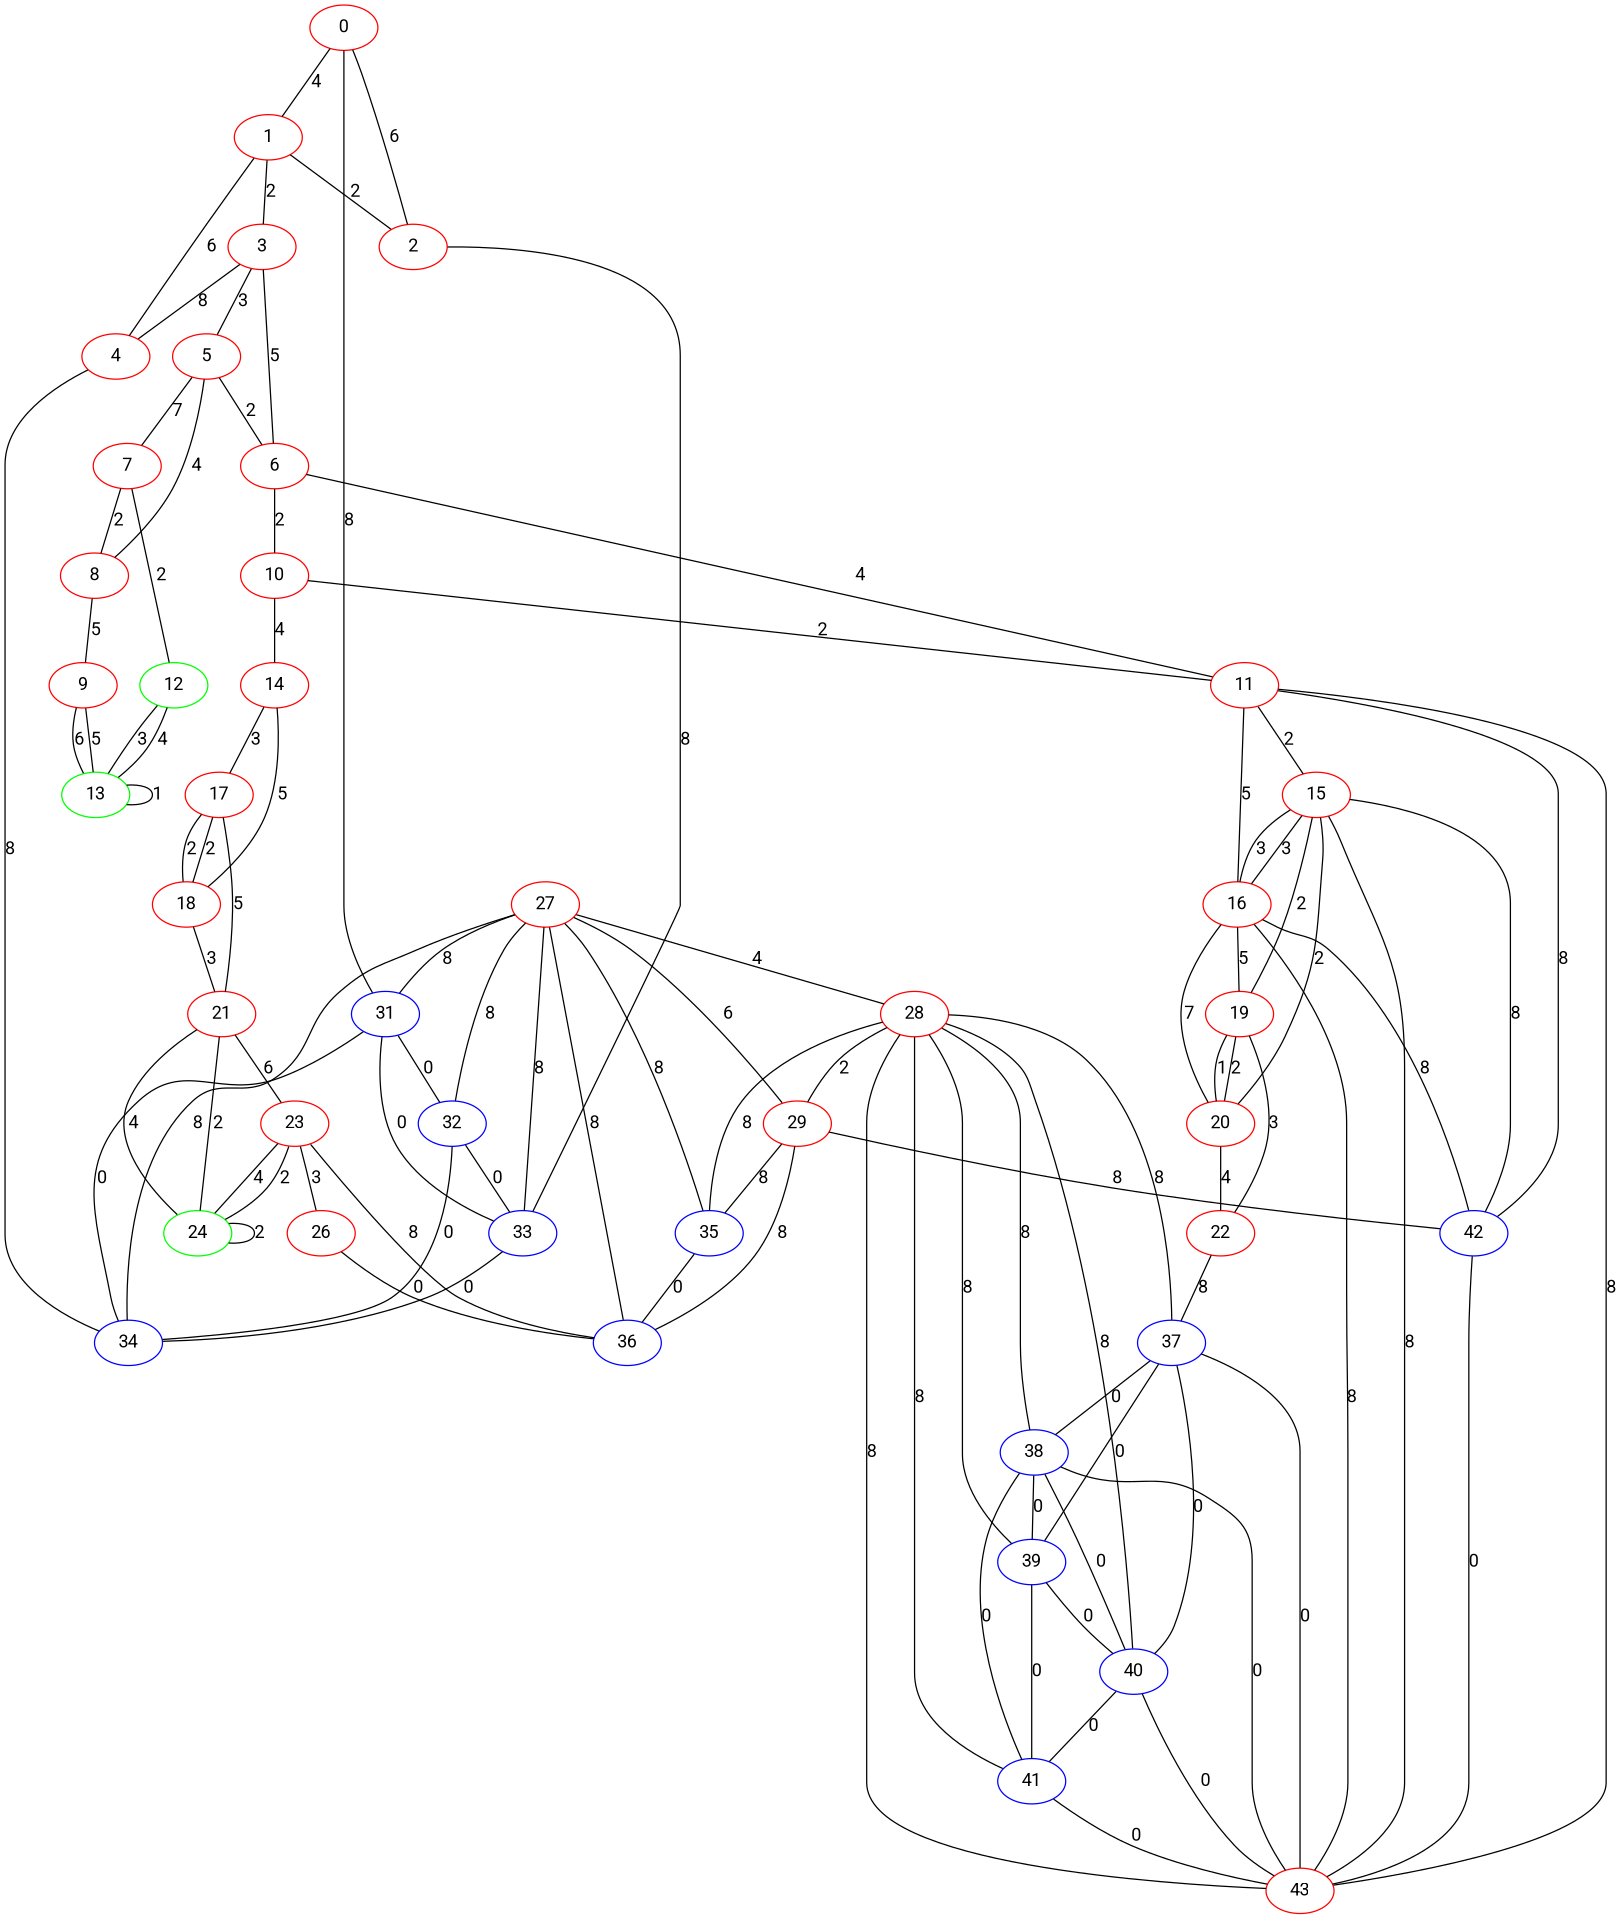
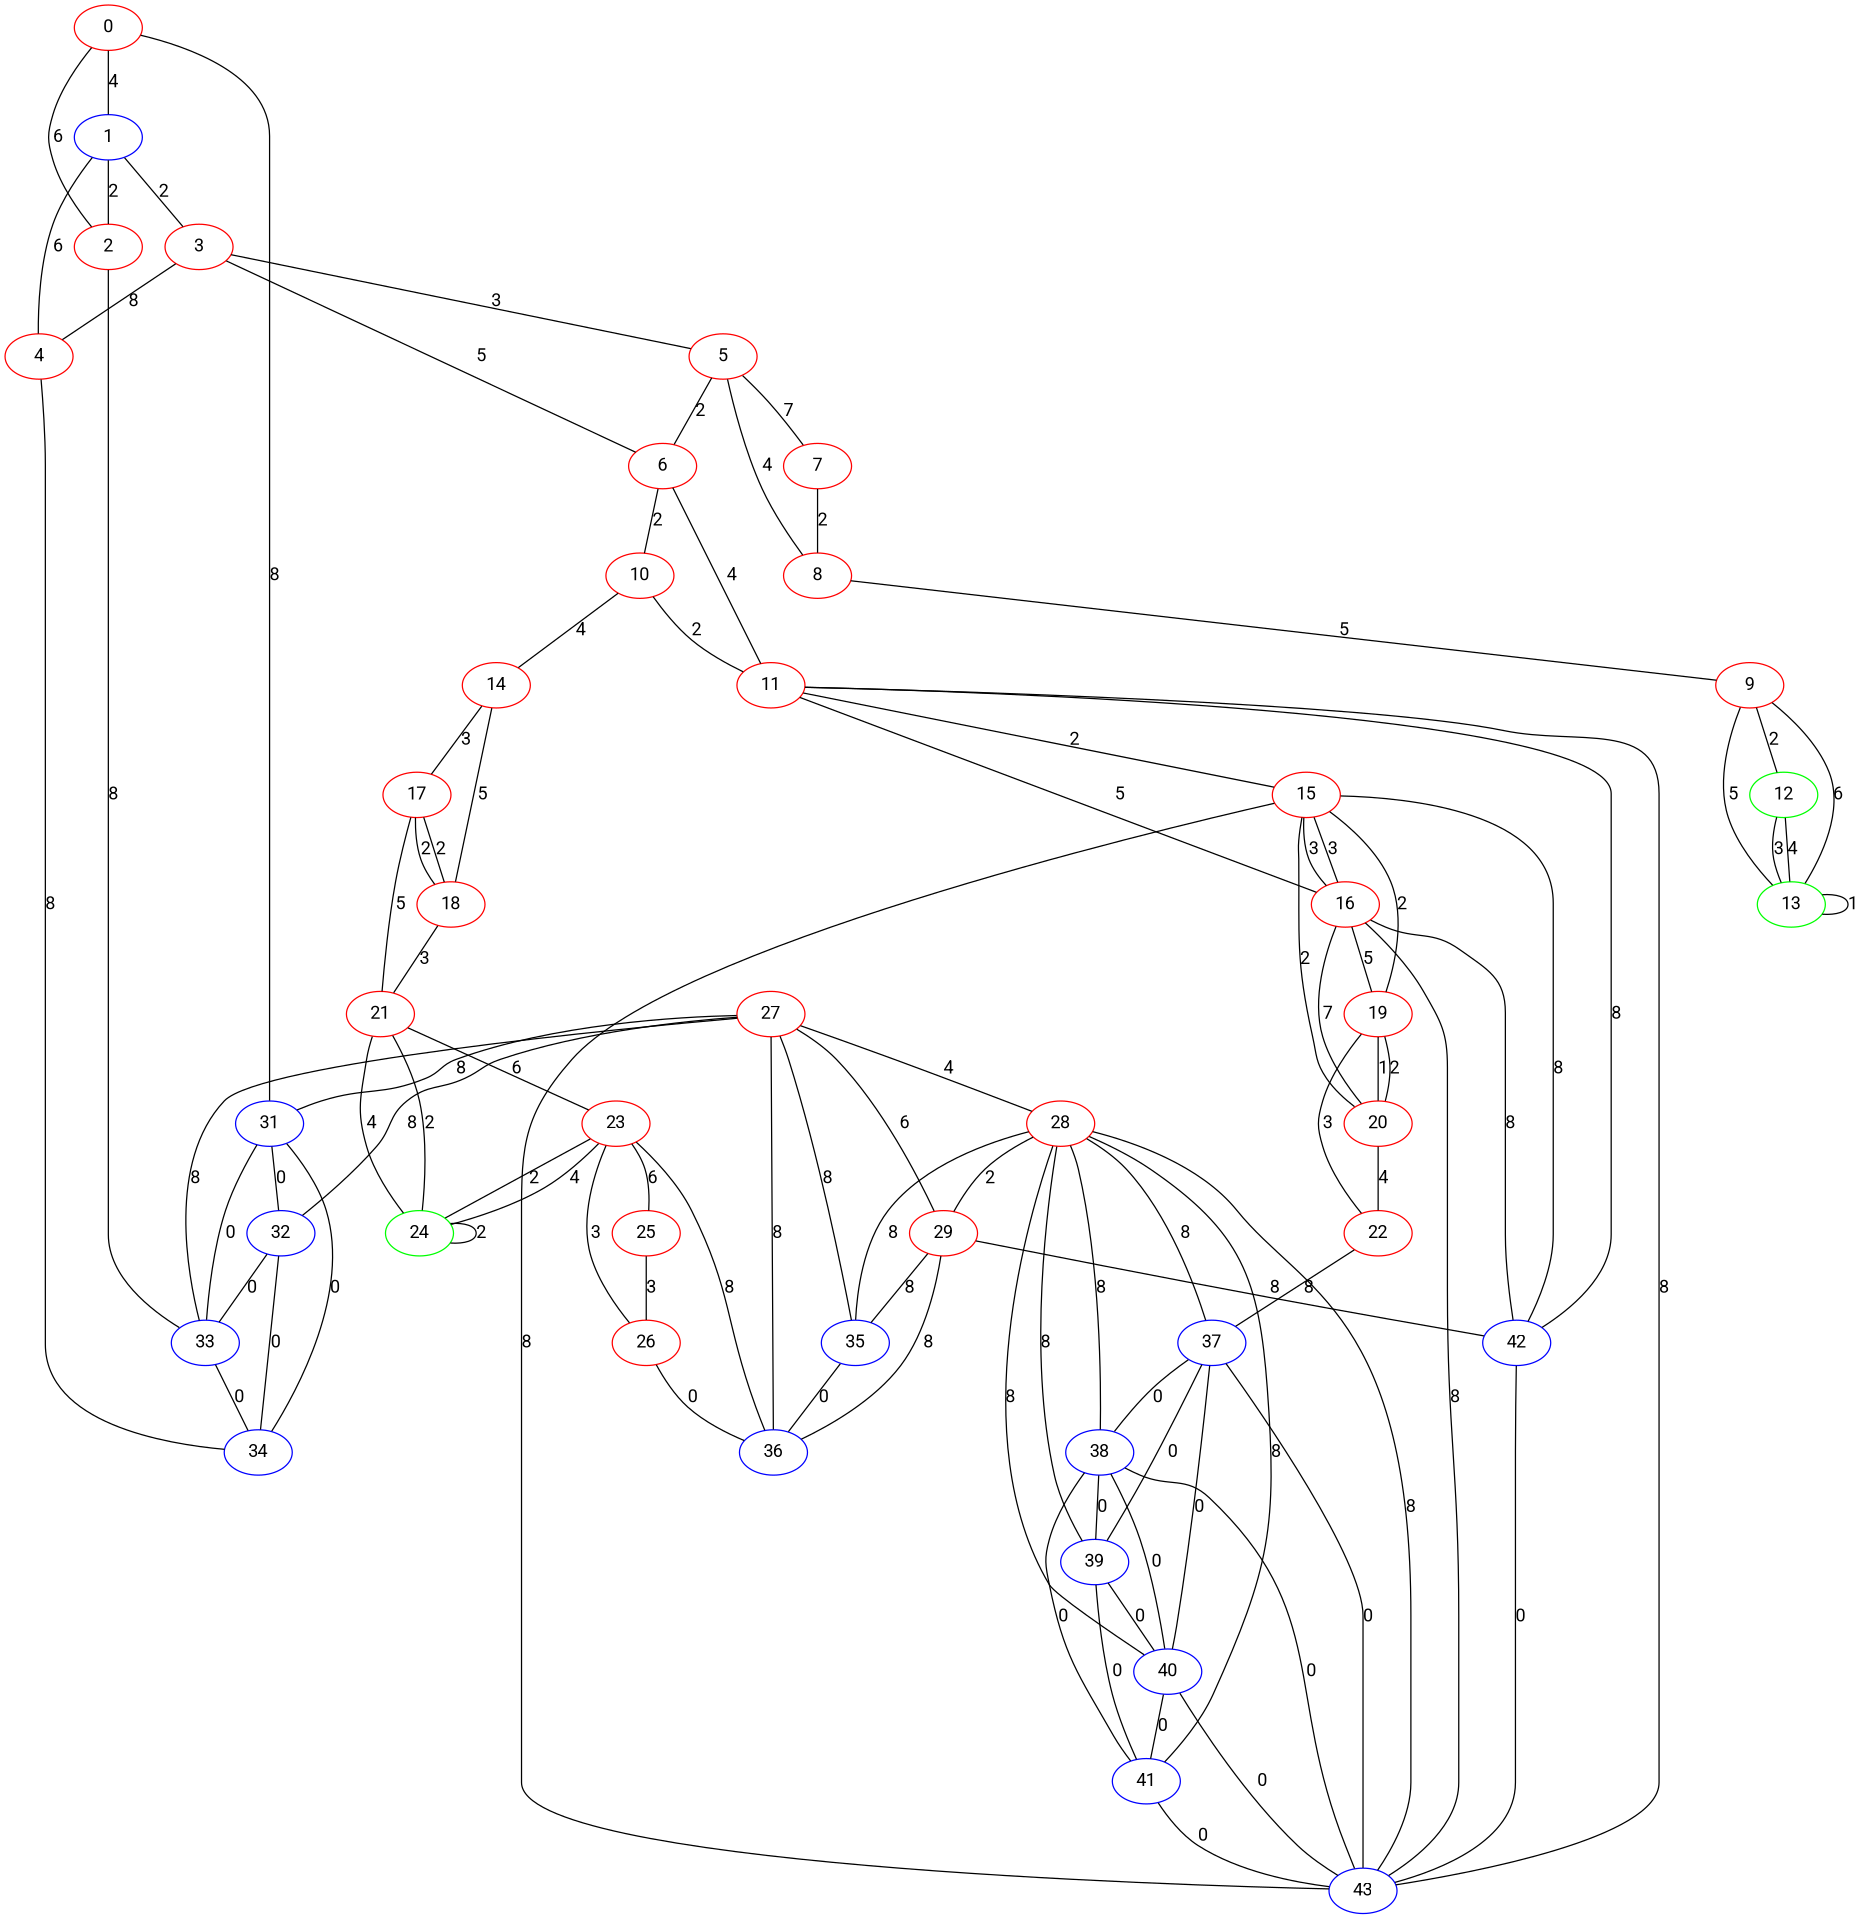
node "1": color red -> blue
edge "7" -- "12": now "9" -- "12"
edge "27" -- "34": removed, label "8"
node "25": added
node "43": color red -> blue
